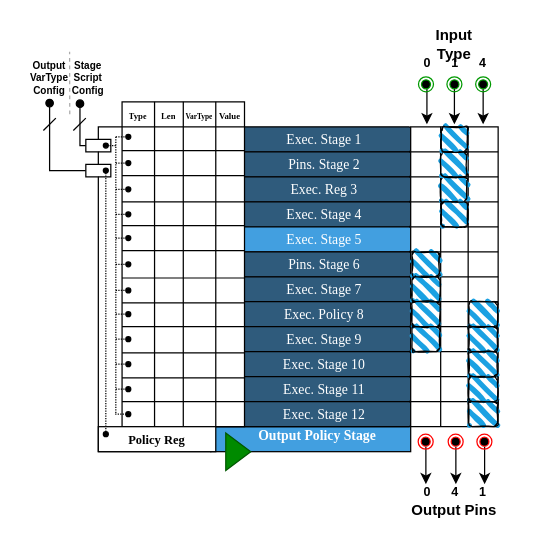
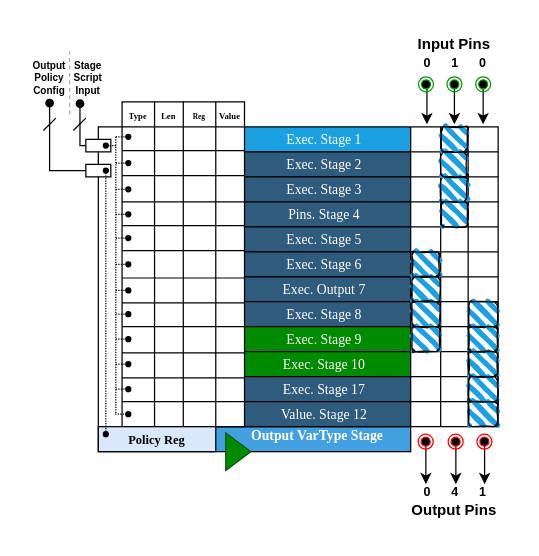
node "Input Type": label "Input Type" -> "Input Pins"
node "0 1 4": label "0 1 4" -> "0 1 0"
node "Output VarType Config": label "Output VarType Config" -> "Output Policy Config"
node "Stage Script Config": label "Stage Script Config" -> "Stage Script Input"
node "VarType": label "VarType" -> "Reg"
node "Exec. Stage 1": fillcolor #2f5b7c -> #1ba1e2
node "Pins. Stage 2": label "Pins. Stage 2" -> "Exec. Stage 2"
node "Exec. Reg 3": label "Exec. Reg 3" -> "Exec. Stage 3"
node "Exec. Stage 4": label "Exec. Stage 4" -> "Pins. Stage 4"
node "Exec. Stage 5": fillcolor #429fe0 -> #2f5b7c
node "Pins. Stage 6": label "Pins. Stage 6" -> "Exec. Stage 6"
node "Exec. Stage 7": label "Exec. Stage 7" -> "Exec. Output 7"
node "Exec. Policy 8": label "Exec. Policy 8" -> "Exec. Stage 8"
node "Exec. Stage 9": fillcolor #2f5b7c -> #008a00
node "Exec. Stage 10": fillcolor #2f5b7c -> #008a00
node "Exec. Stage 11": label "Exec. Stage 11" -> "Exec. Stage 17"
node "Exec. Stage 12": label "Exec. Stage 12" -> "Value. Stage 12"
node "Policy Reg": fillcolor #ffffff -> #dae8fc
node "Output Policy Stage": label "Output Policy Stage" -> "Output VarType Stage"
